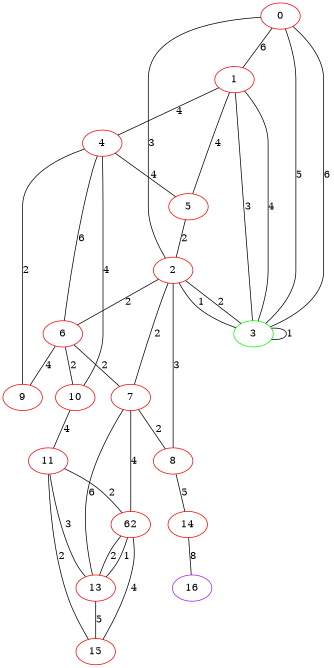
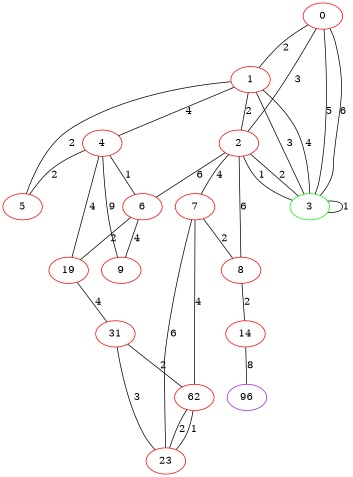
edge "0" -- "1": label "6" -> "2"
edge "1" -- "5": label "4" -> "2"
edge "4" -- "5": label "4" -> "2"
edge "5" -- "2": now "1" -- "2"
edge "4" -- "6": label "6" -> "1"
edge "4" -- "9": label "2" -> "9"
edge "2" -- "6": label "2" -> "6"
edge "2" -- "7": label "2" -> "4"
edge "2" -- "8": label "3" -> "6"
edge "6" -- "7": removed, label "2"
node "10": label "10" -> "19"
node "11": label "11" -> "31"
edge "8" -- "14": label "5" -> "2"
node "13": label "13" -> "23"
node "16": label "16" -> "96"
node "15": removed
